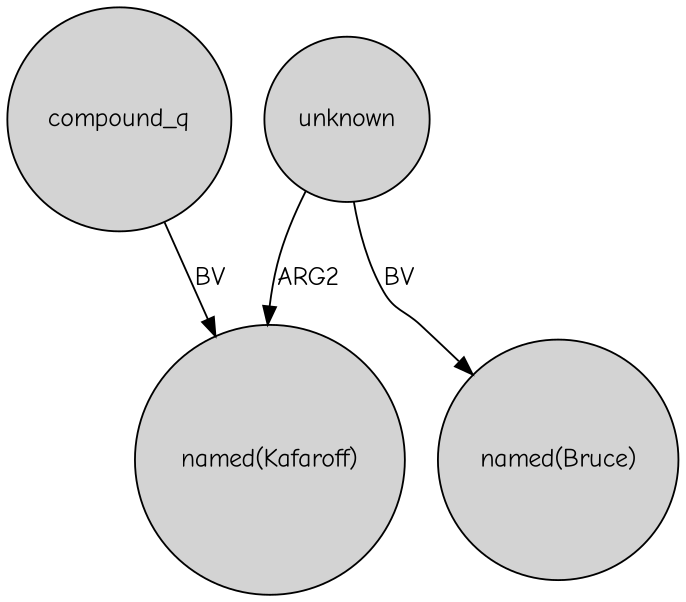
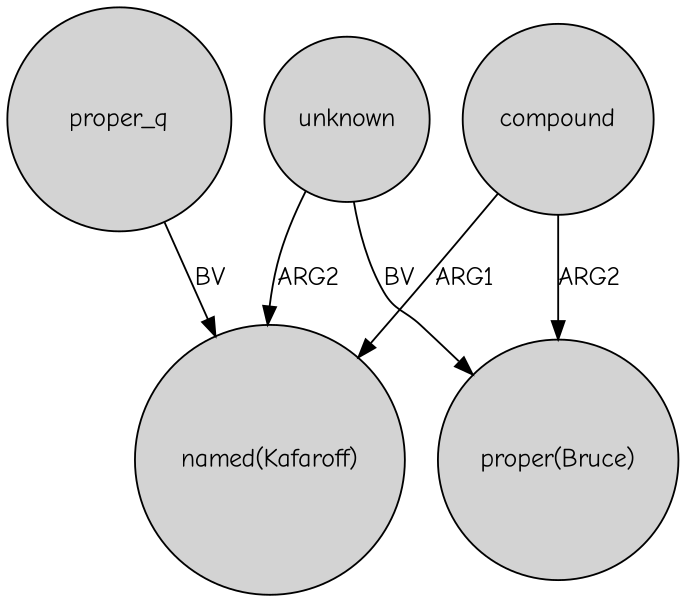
node "compound_q": label "compound_q" -> "proper_q"
node "compound": added
node "named(Bruce)": label "named(Bruce)" -> "proper(Bruce)"
